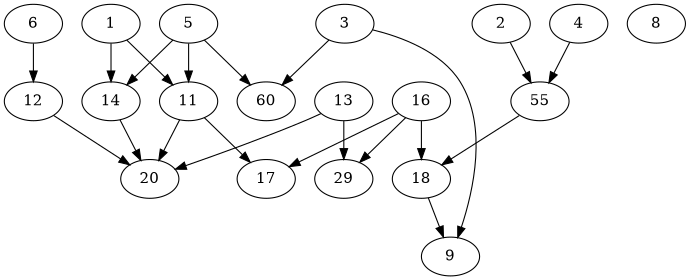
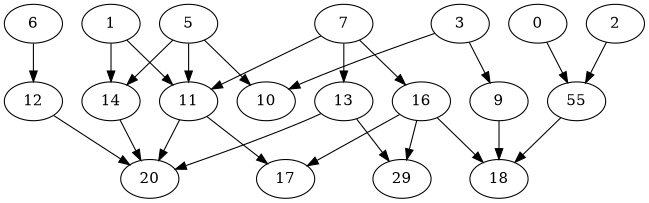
node "7": added
node "4": label "4" -> "0"
node "8": removed
node "60": label "60" -> "10"
edge "18" -> "9": reversed
